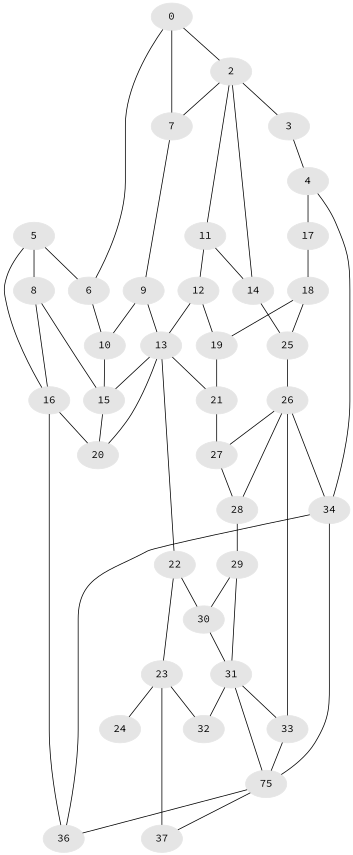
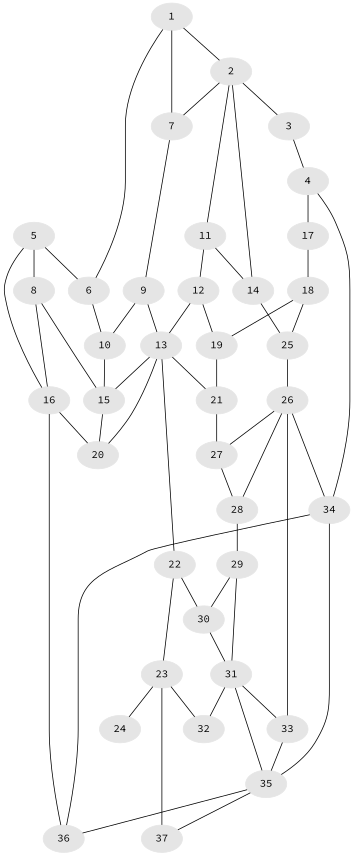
node "0": label "0" -> "1"
node "75": label "75" -> "35"
